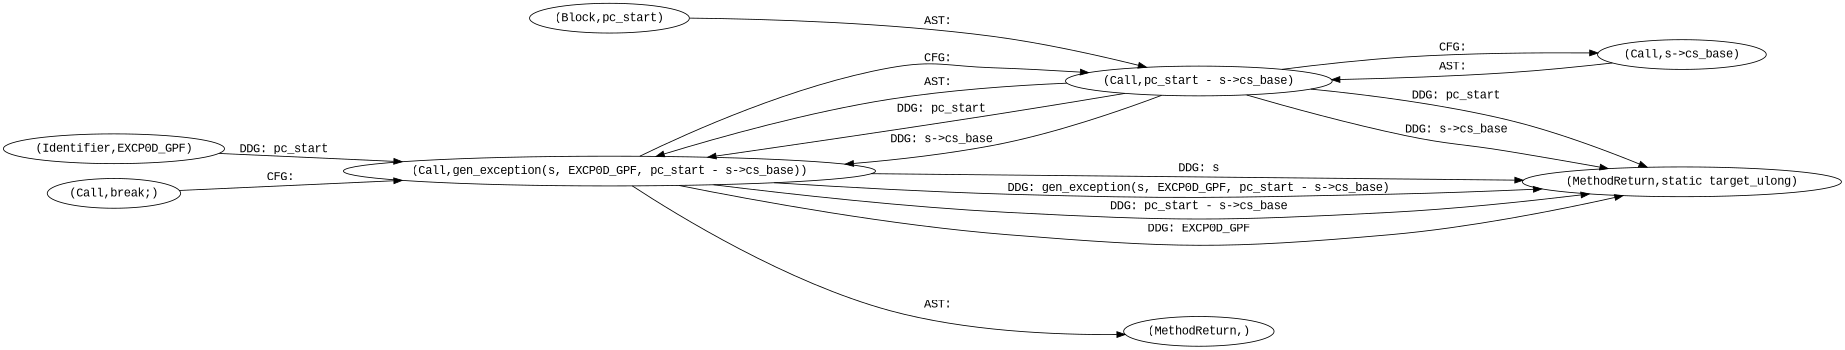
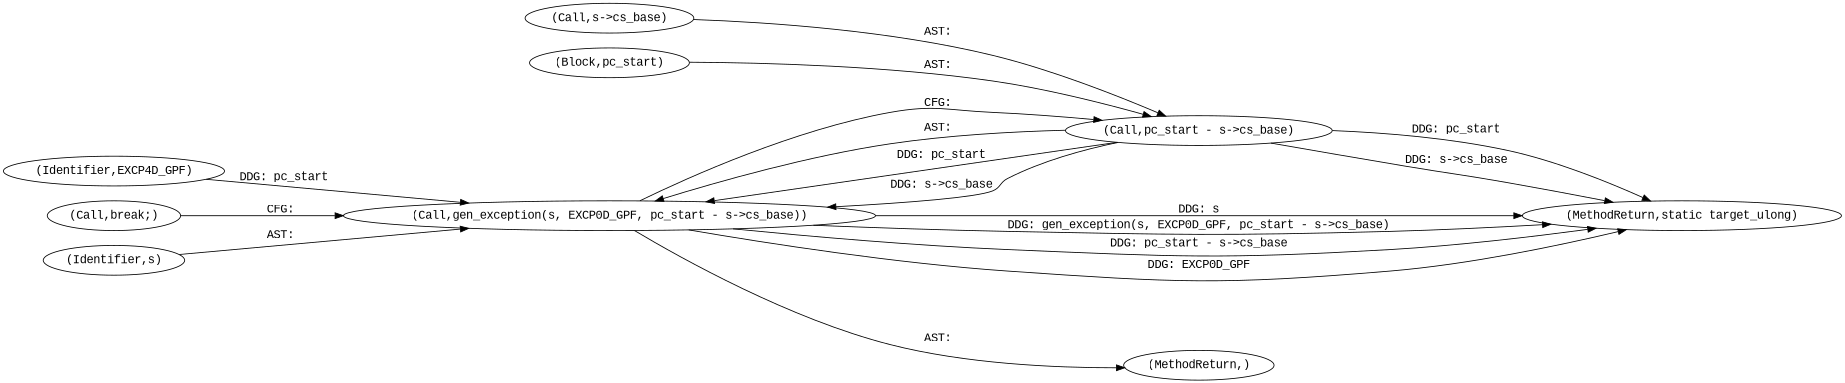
edge "(Call,pc_start - s->cs_base)" -> "(Call,s->cs_base)": removed, label "CFG:"
node "(Identifier,EXCP0D_GPF)": label "(Identifier,EXCP0D_GPF)" -> "(Identifier,EXCP4D_GPF)"
node "(Identifier,s)": added
